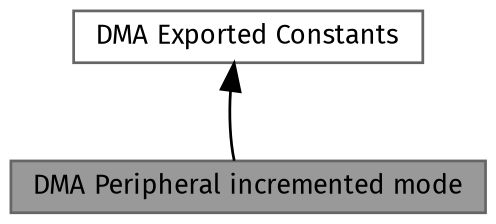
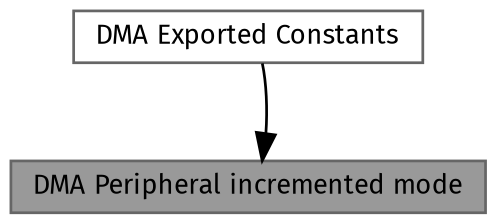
edge "DMA Peripheral incremented mode" -> "DMA Exported Constants": reversed
